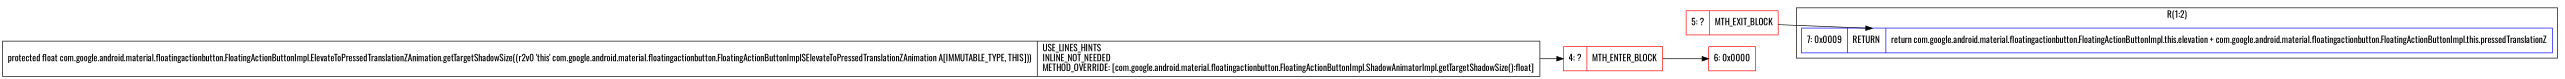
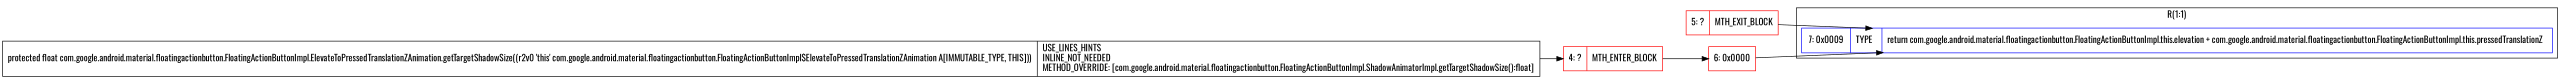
cluster "R(1:2)": label "R(1:2)" -> "R(1:1)"
node "7: 0x0009": text "RETURN" -> "TYPE"
edge "6: 0x0000" -> "7: 0x0009": added
